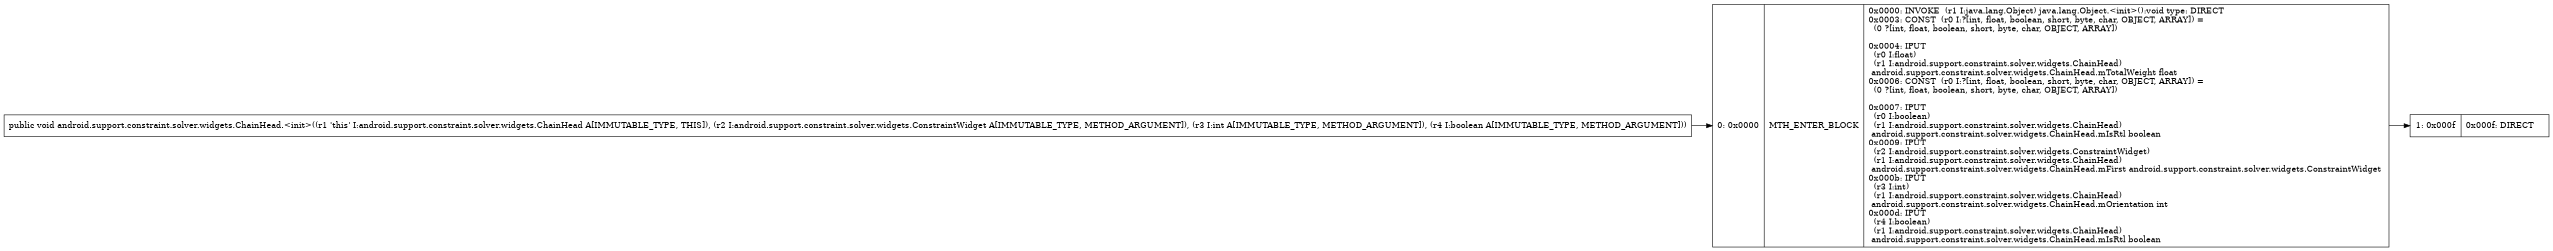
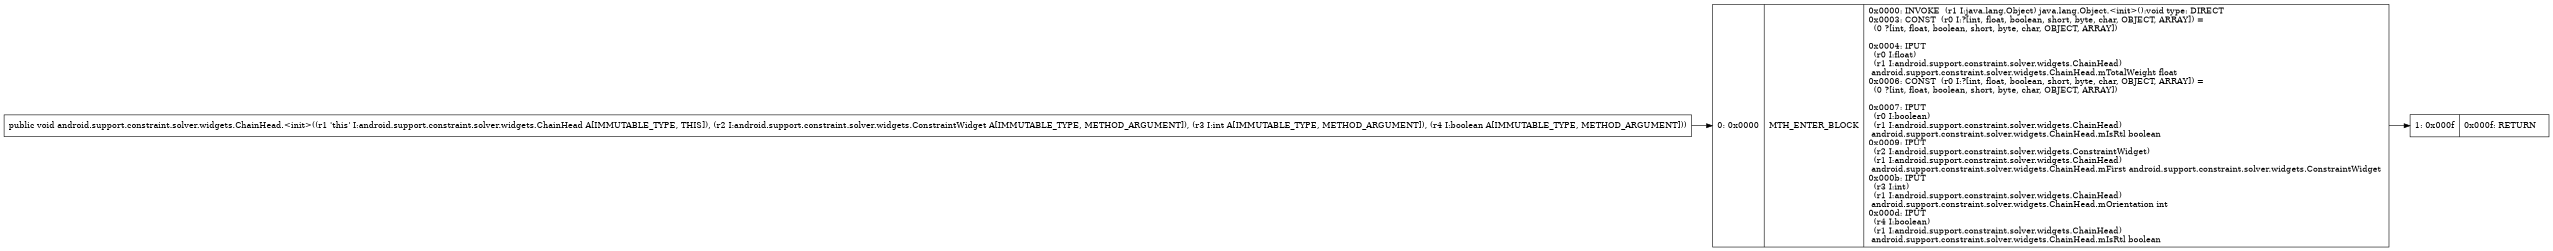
node "1: 0x000f": text "0x000f: DIRECT" -> "0x000f: RETURN"
